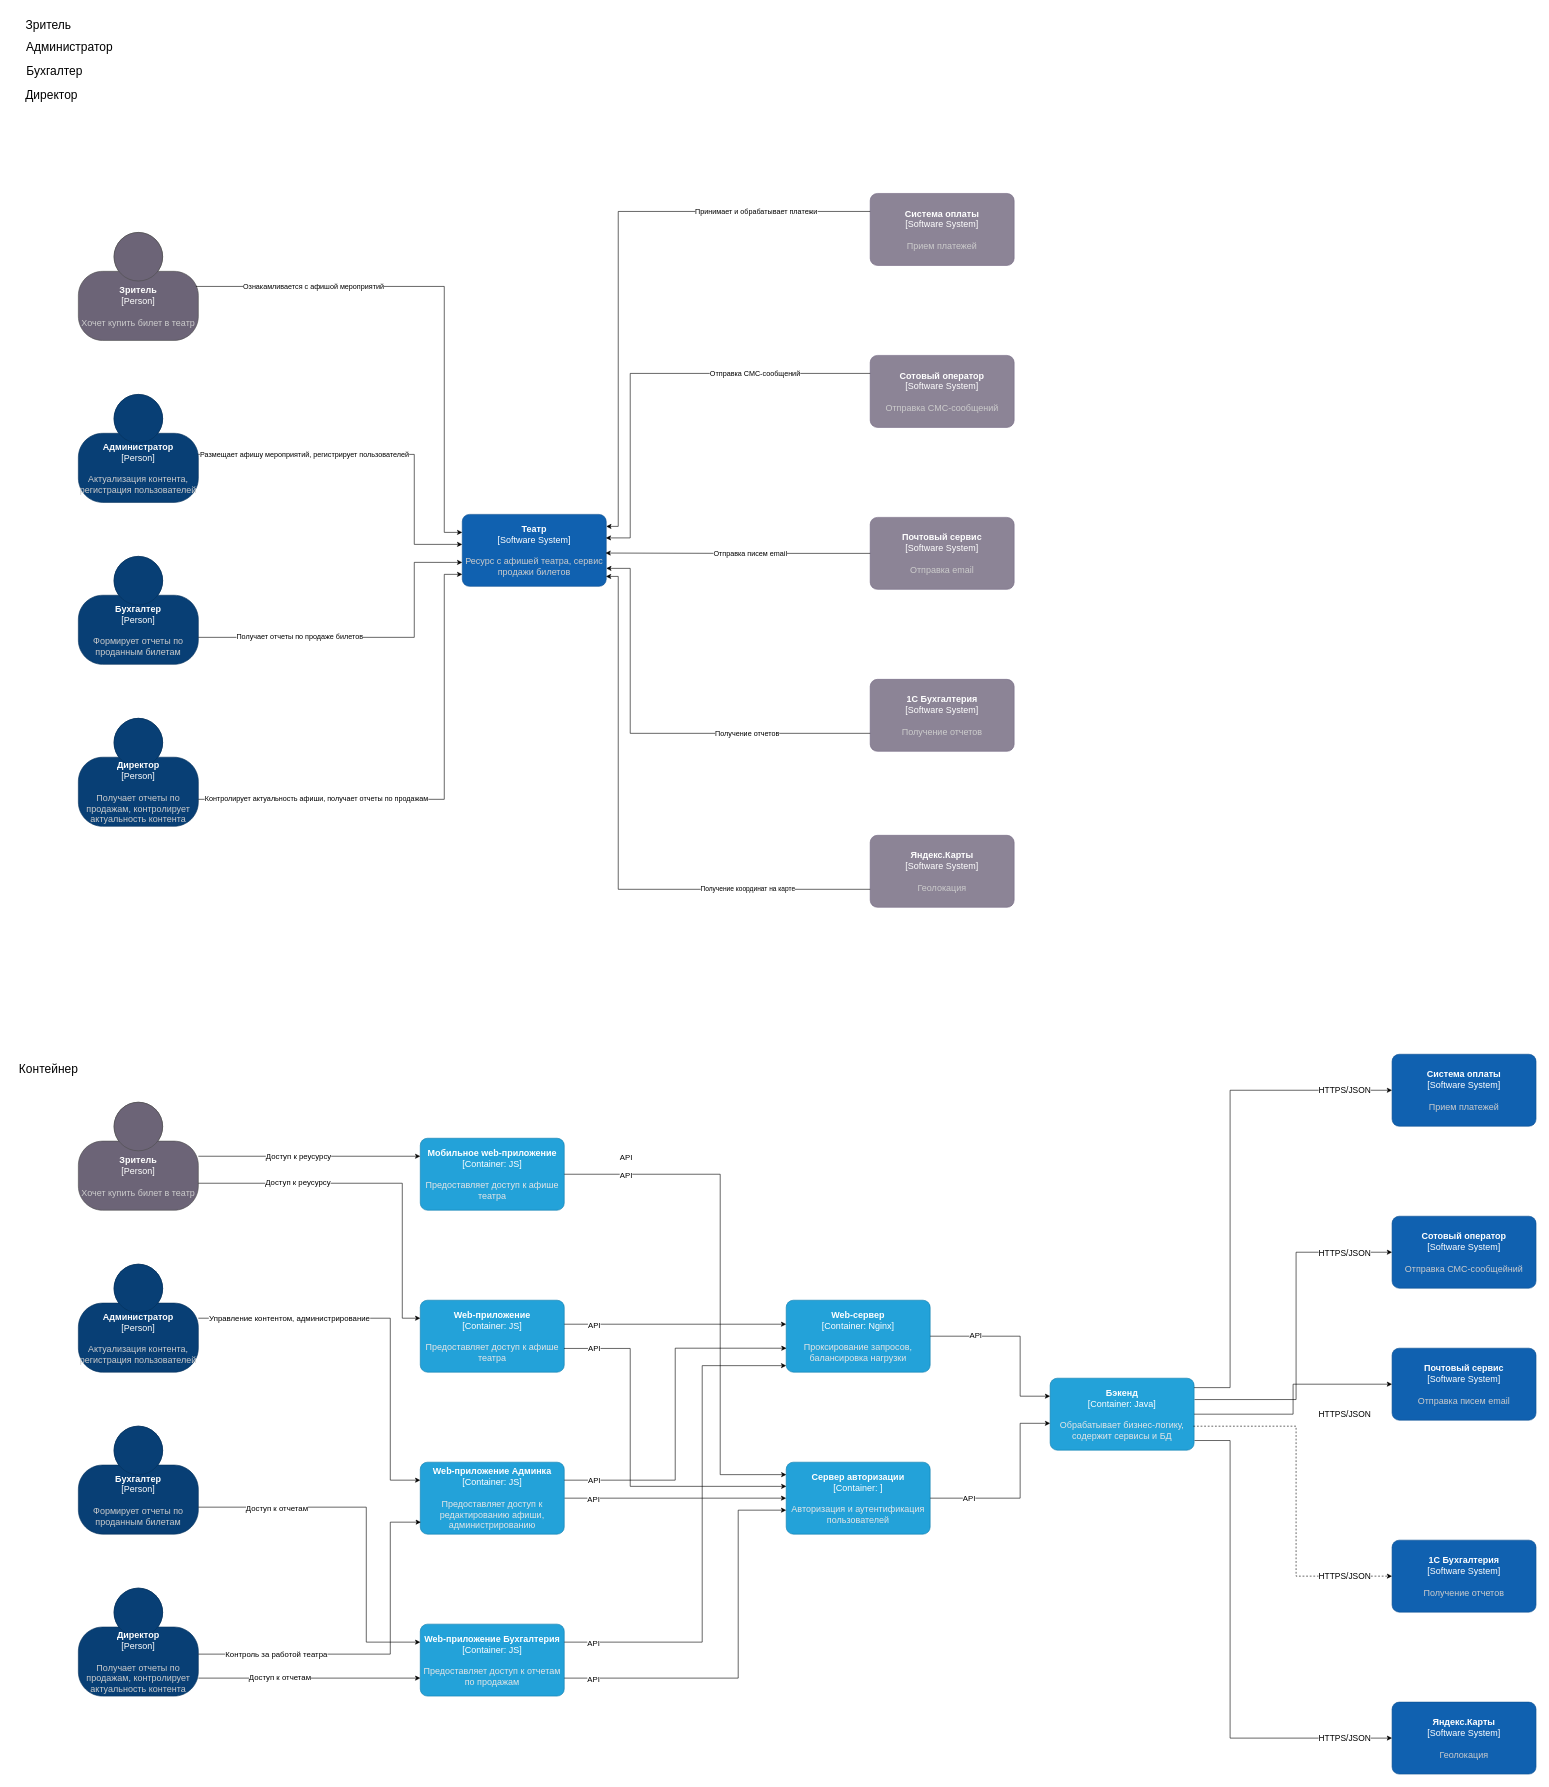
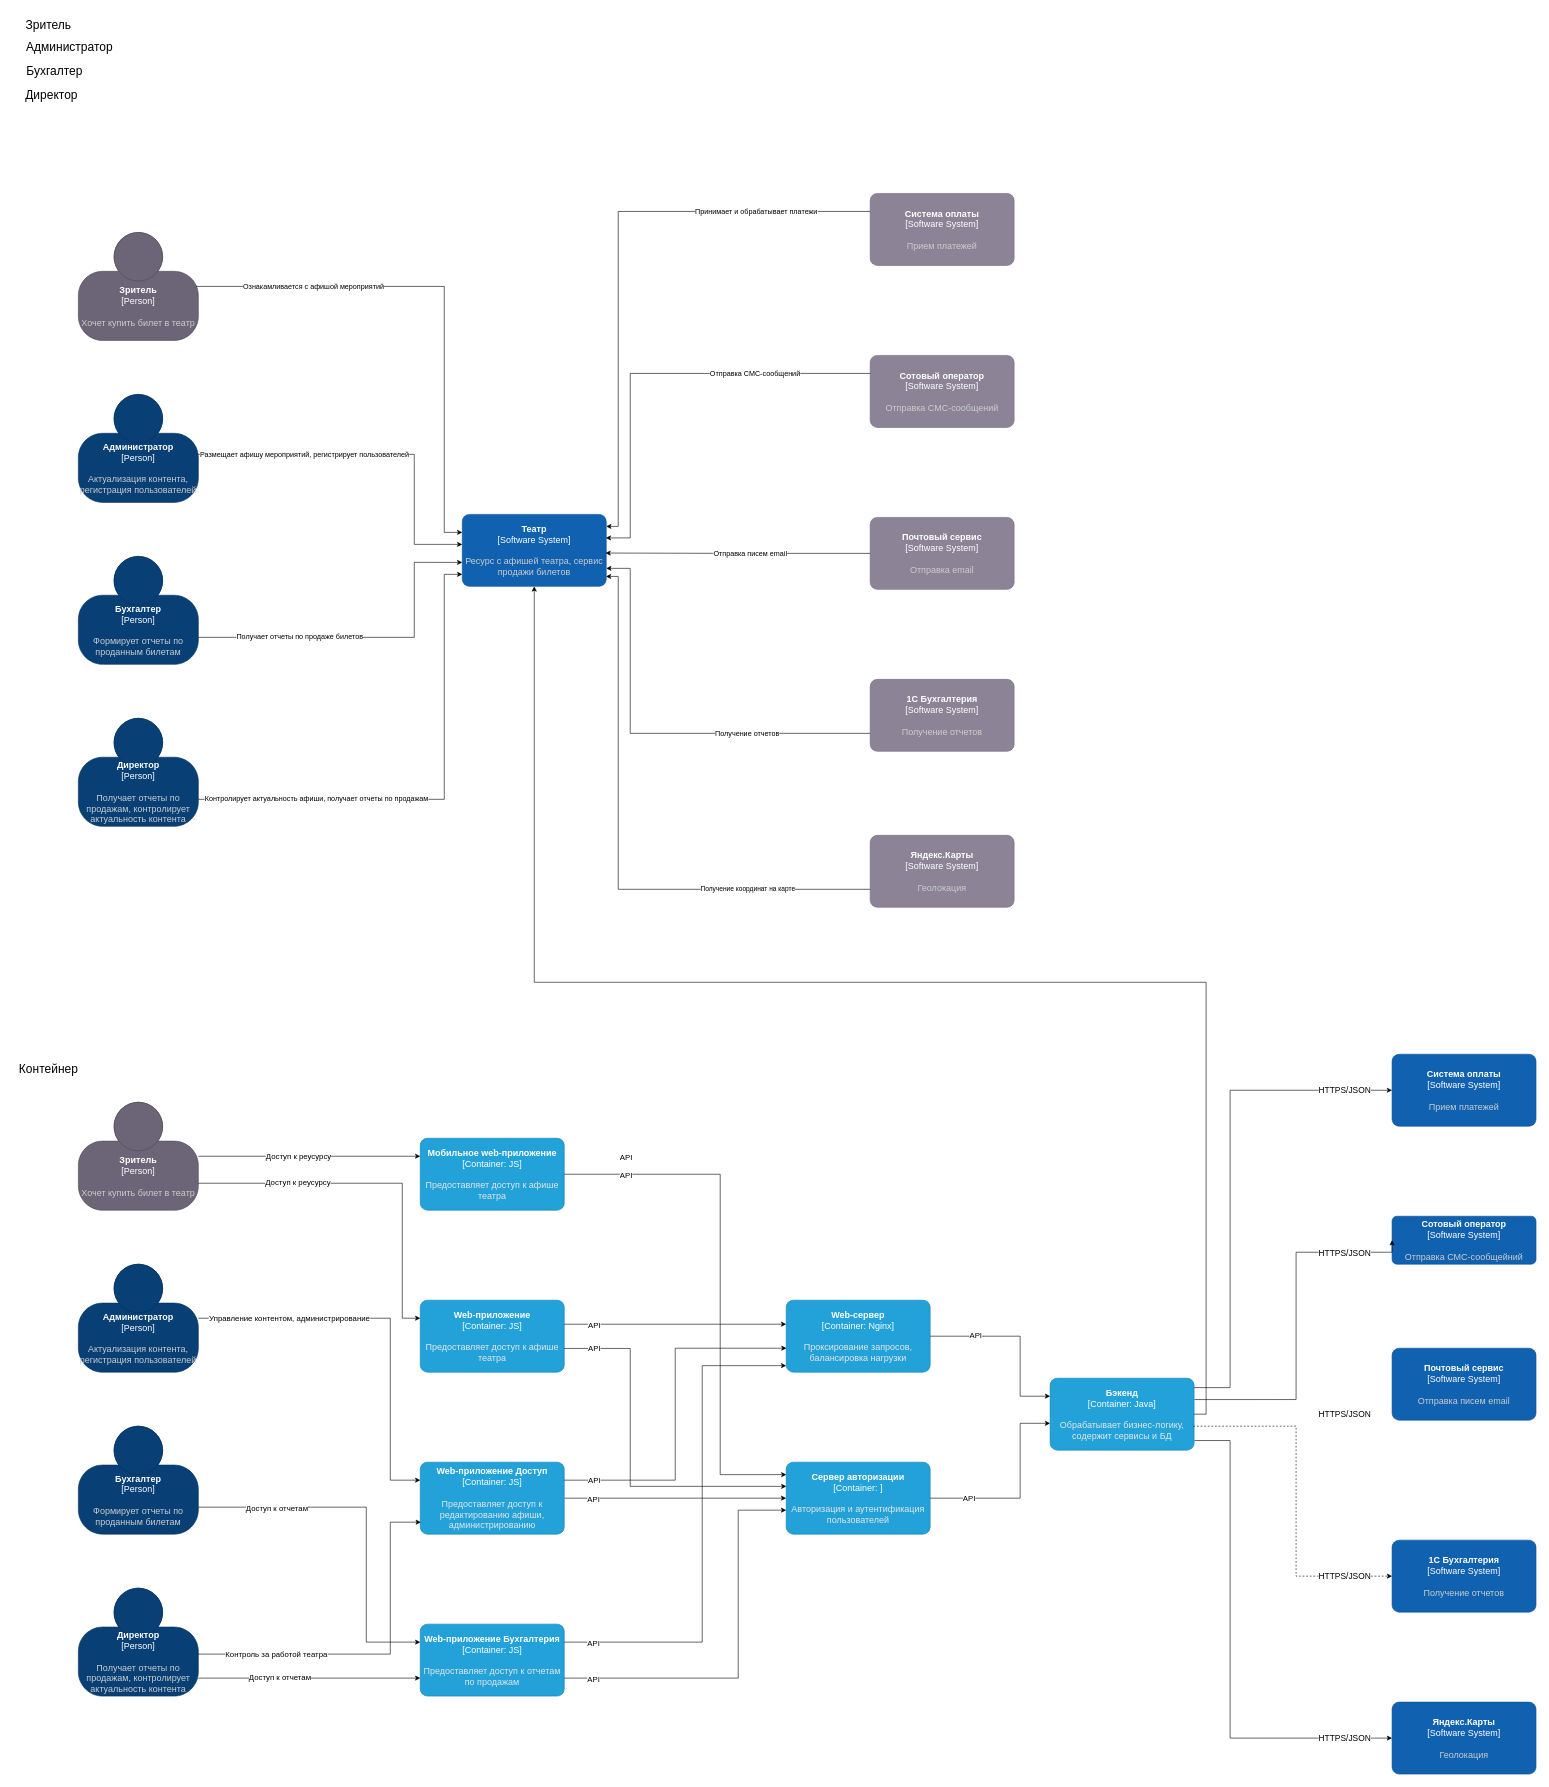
node "Сотовый оператор [Software System] Отправка СМС-сообщейний": size 144x72 -> 144x48
edge "Бэкенд [Container: Java] Обрабатывает бизнес-логику, содержит сервисы и БД" -> "Почтовый сервис [Software System] Отправка писем email": now "Бэкенд [Container: Java] Обрабатывает бизнес-логику, содержит сервисы и БД" -> "Театр [Software System] Ресурс с афишей театра, сервис продажи билетов"
node "Web-приложение Админка [Container: JS] Предоставляет доступ к редактированию афиши, администрированию": label "Web-приложение Админка [Container: JS] Предоставляет доступ к редактированию афиши, администрированию" -> "Web-приложение Доступ [Container: JS] Предоставляет доступ к редактированию афиши, администрированию"
